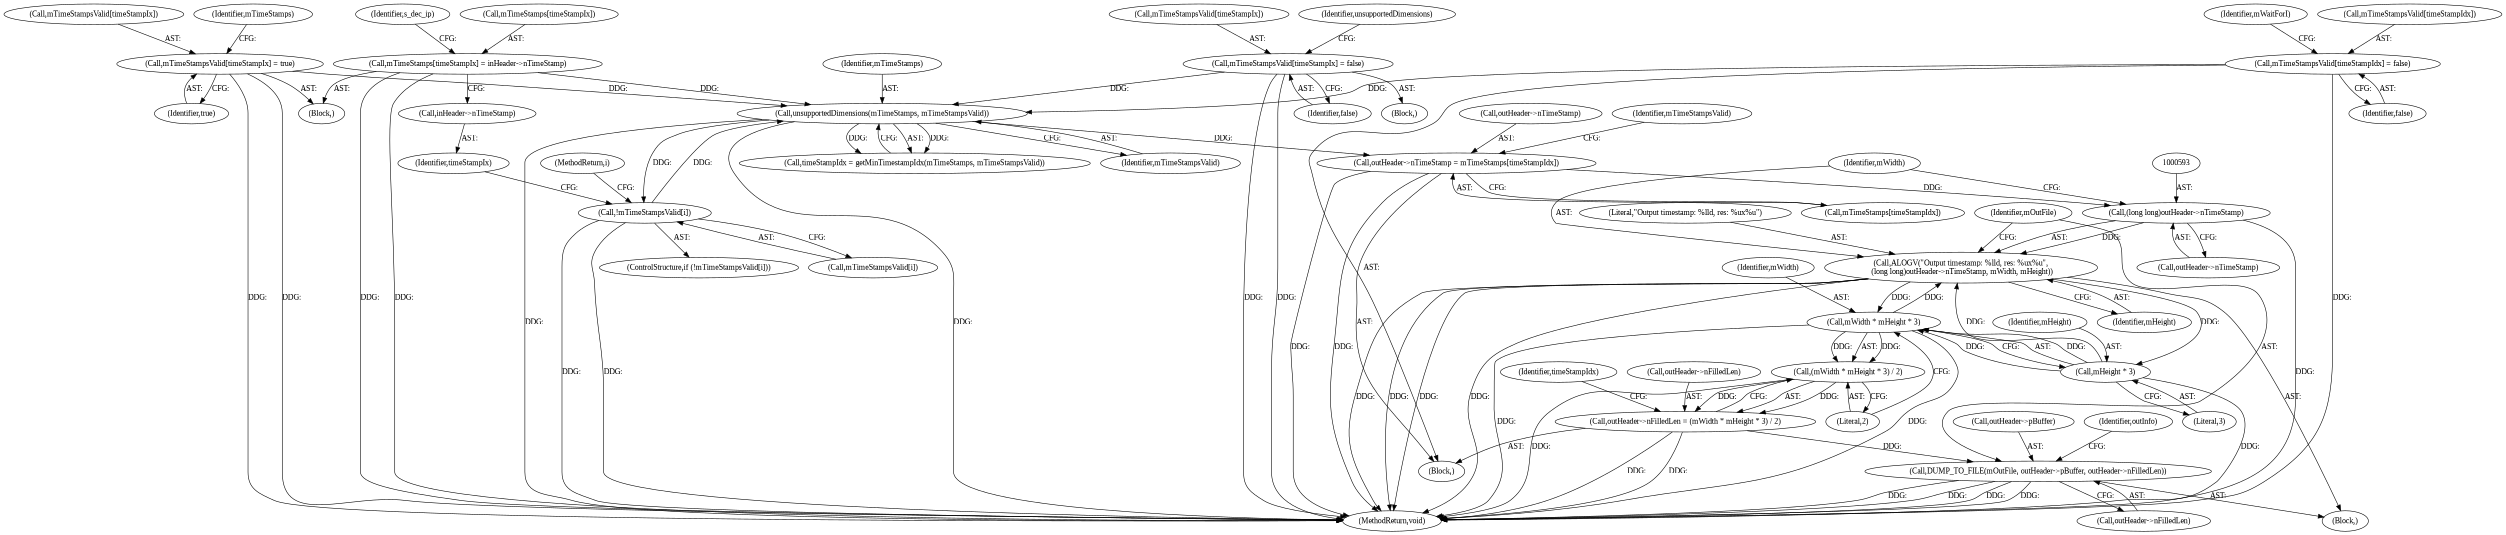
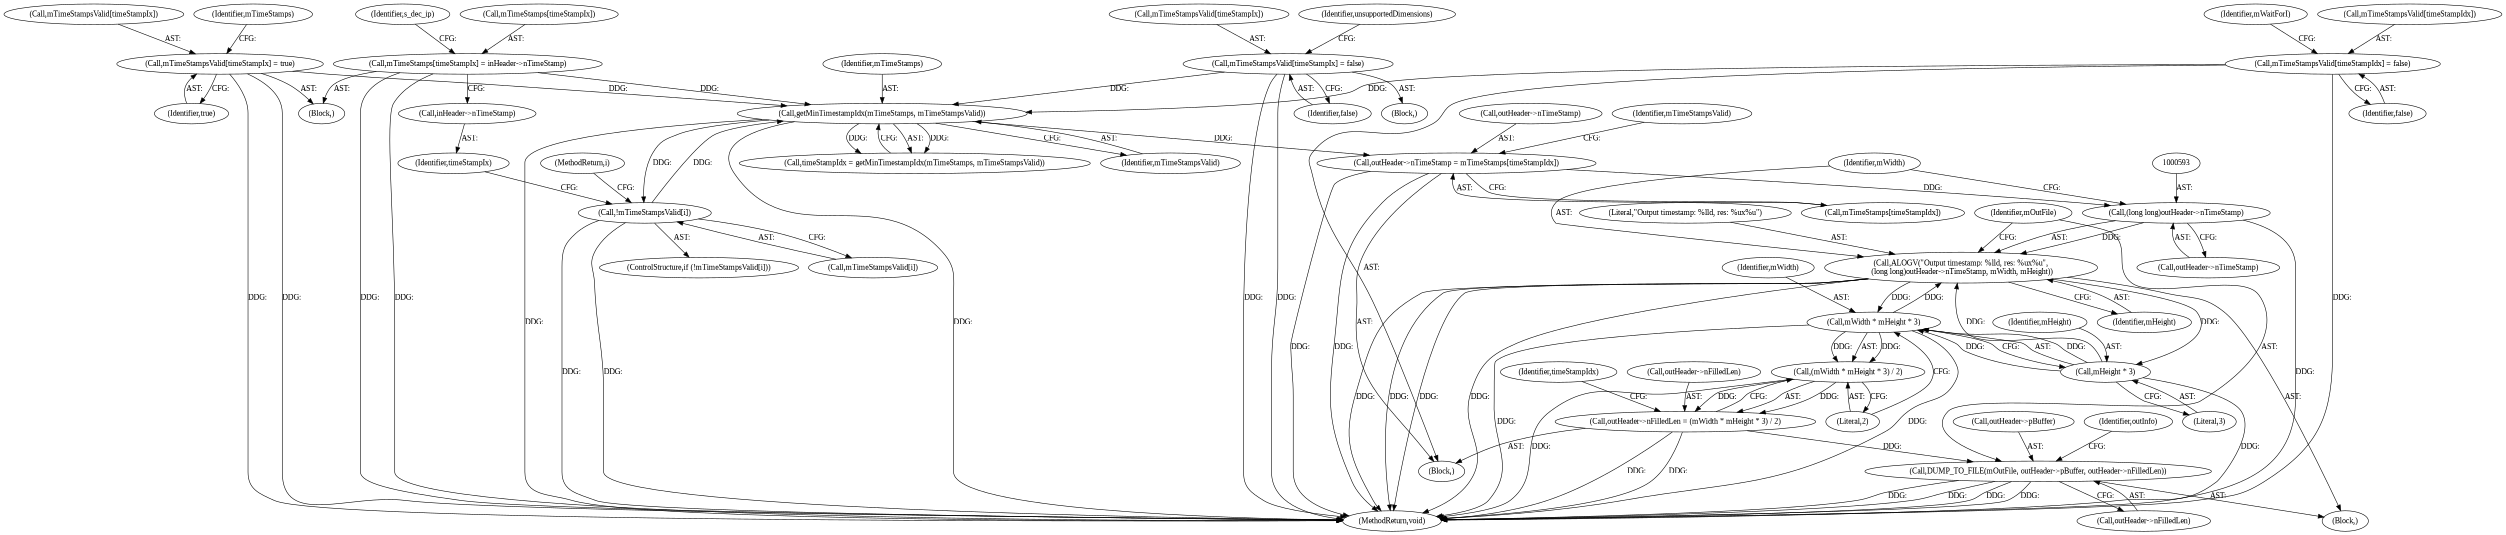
node "(Call,unsupportedDimensions(mTimeStamps, mTimeStampsValid))": label "(Call,unsupportedDimensions(mTimeStamps, mTimeStampsValid))" -> "(Call,getMinTimestampIdx(mTimeStamps, mTimeStampsValid))"
